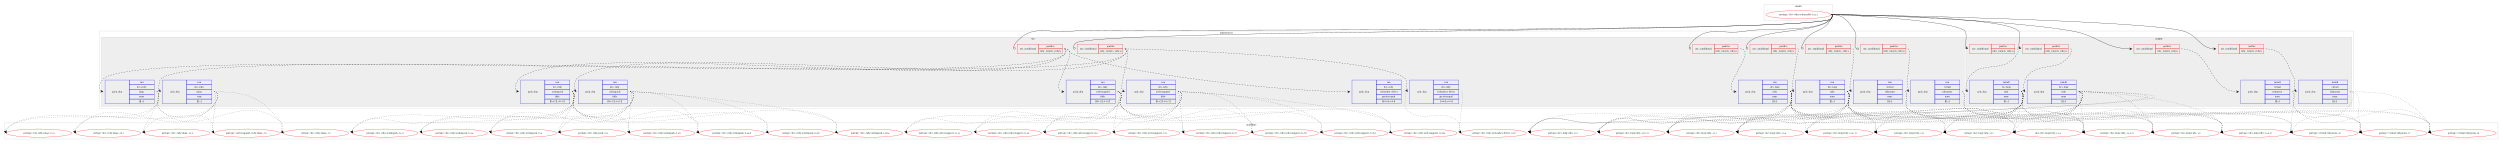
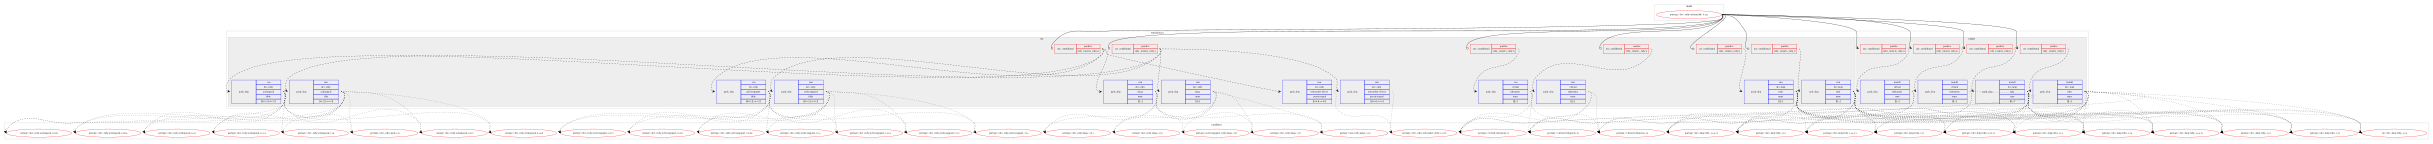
node "portage://dev-ruby/activesupport-6.1.7.8": removed
